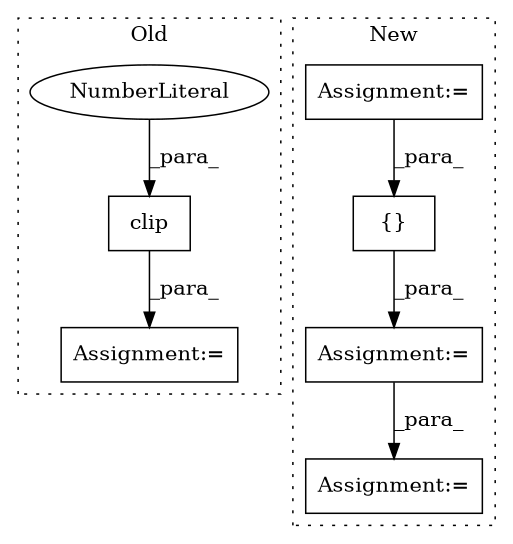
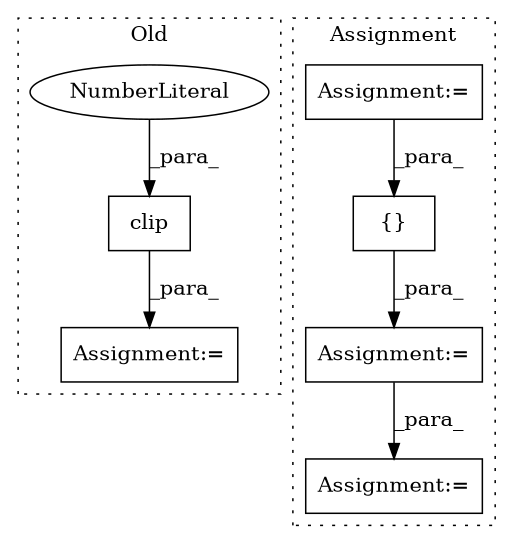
cluster "New": label "New" -> "Assignment"
